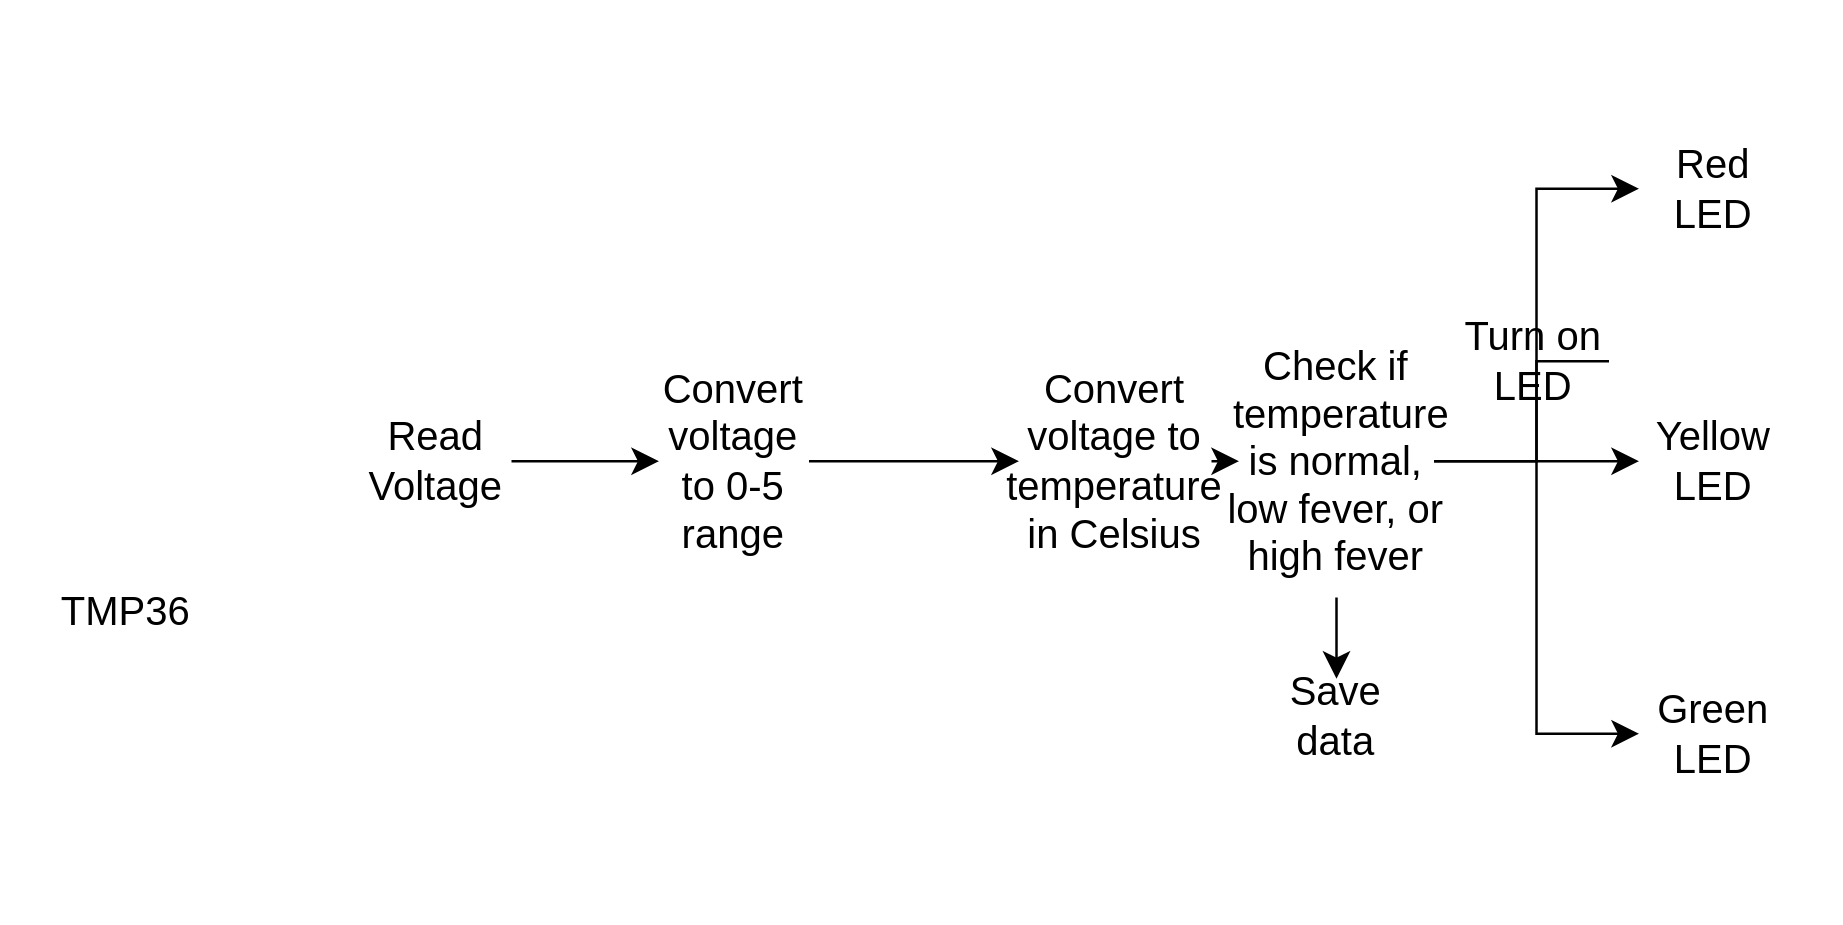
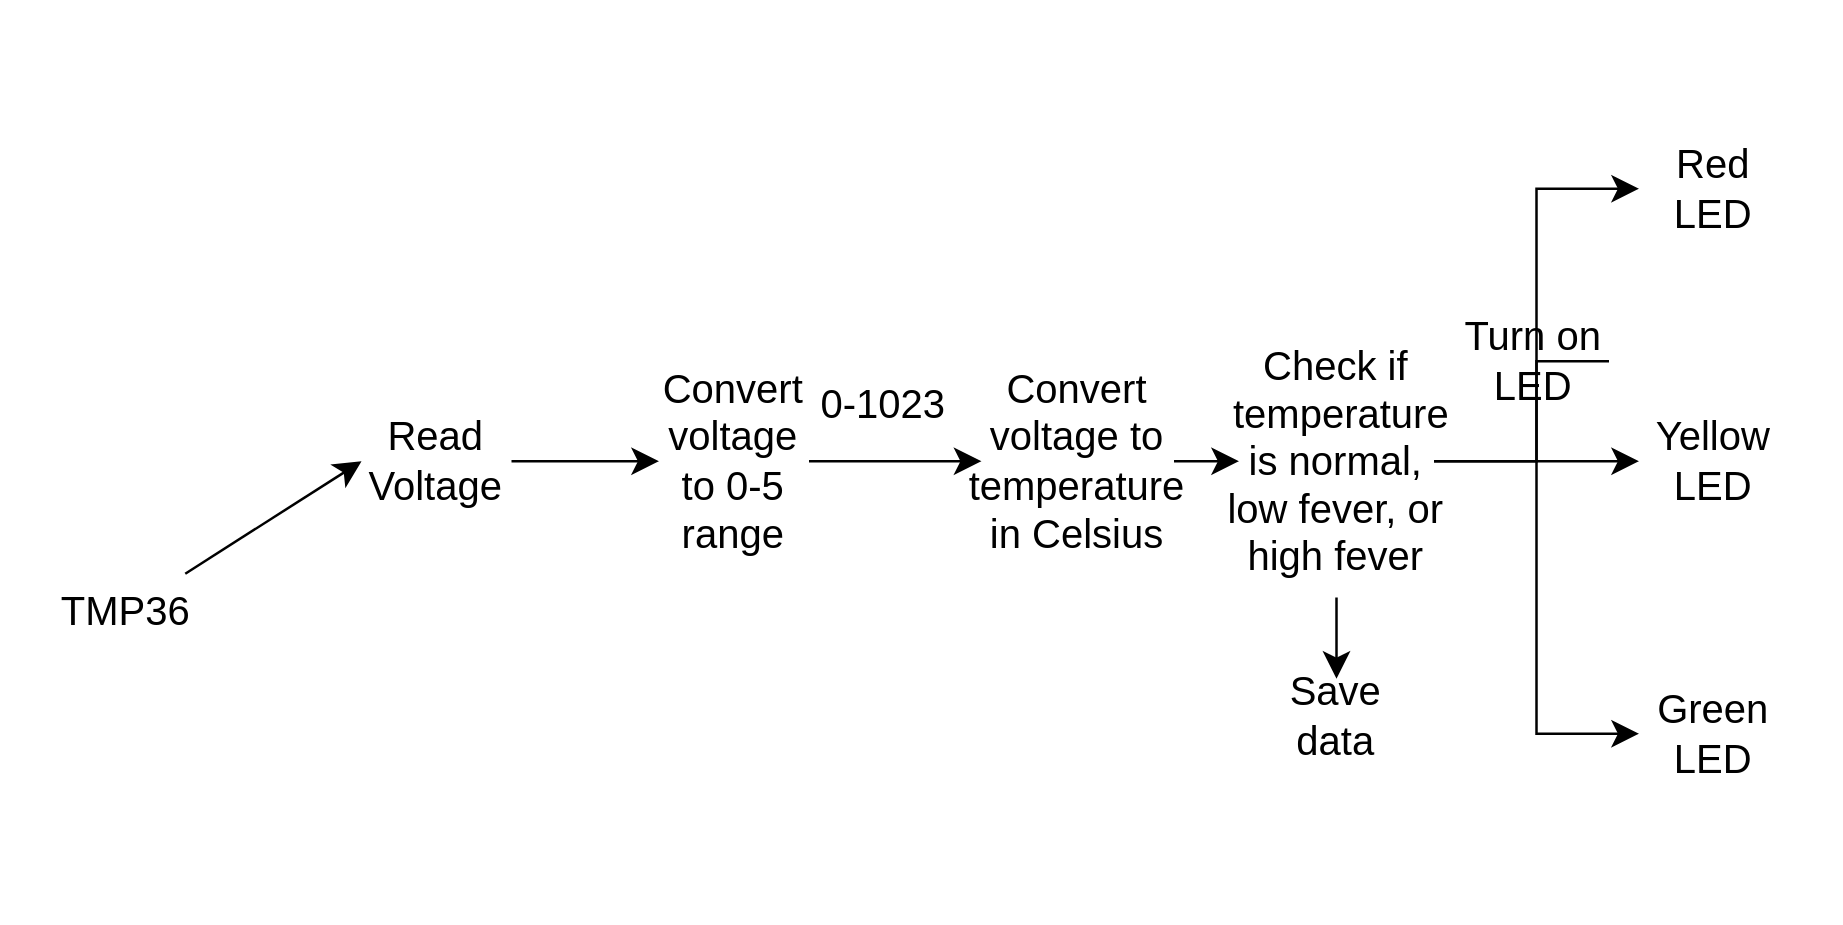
node "0-1023": added
node "Convert voltage to temperature in Celsius": moved (1115, 461) -> (1078, 461)
edge "TMP36" -> "Read Voltage": added
